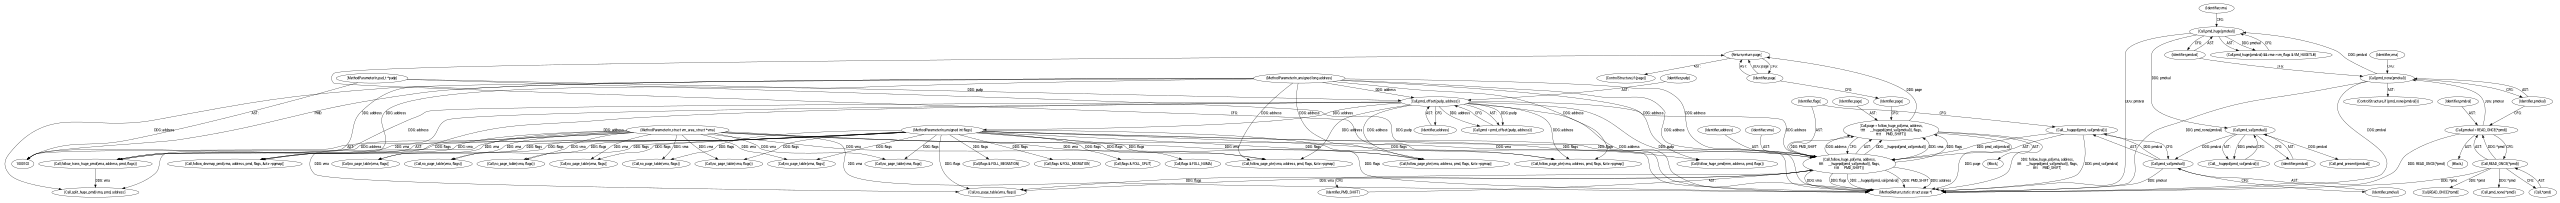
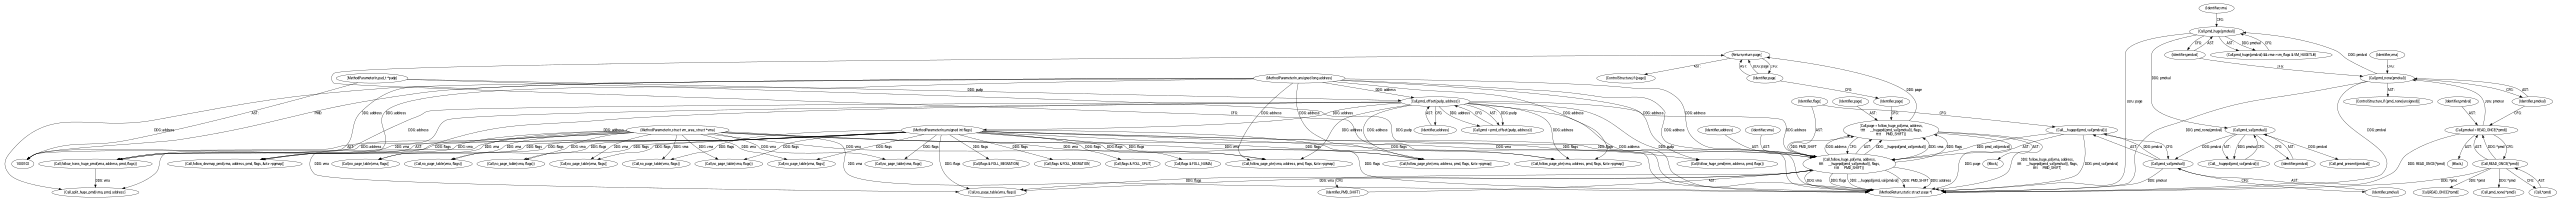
node "(Identifier,pudp)": removed
edge "(Call,pmd_huge(pmdval))" -> "(MethodReturn,static struct page *)": label "DDG: pmdval" -> "DDG: page"
node "(ControlStructure,if (pmd_none(pmdval)))": label "(ControlStructure,if (pmd_none(pmdval)))" -> "(ControlStructure,if (pmd_none(unsigned)))"
